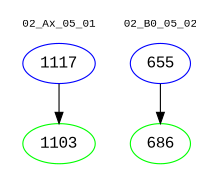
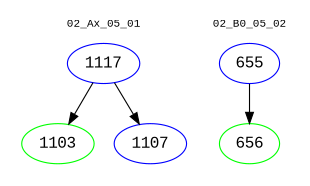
node "1107": added
node "686": label "686" -> "656"
